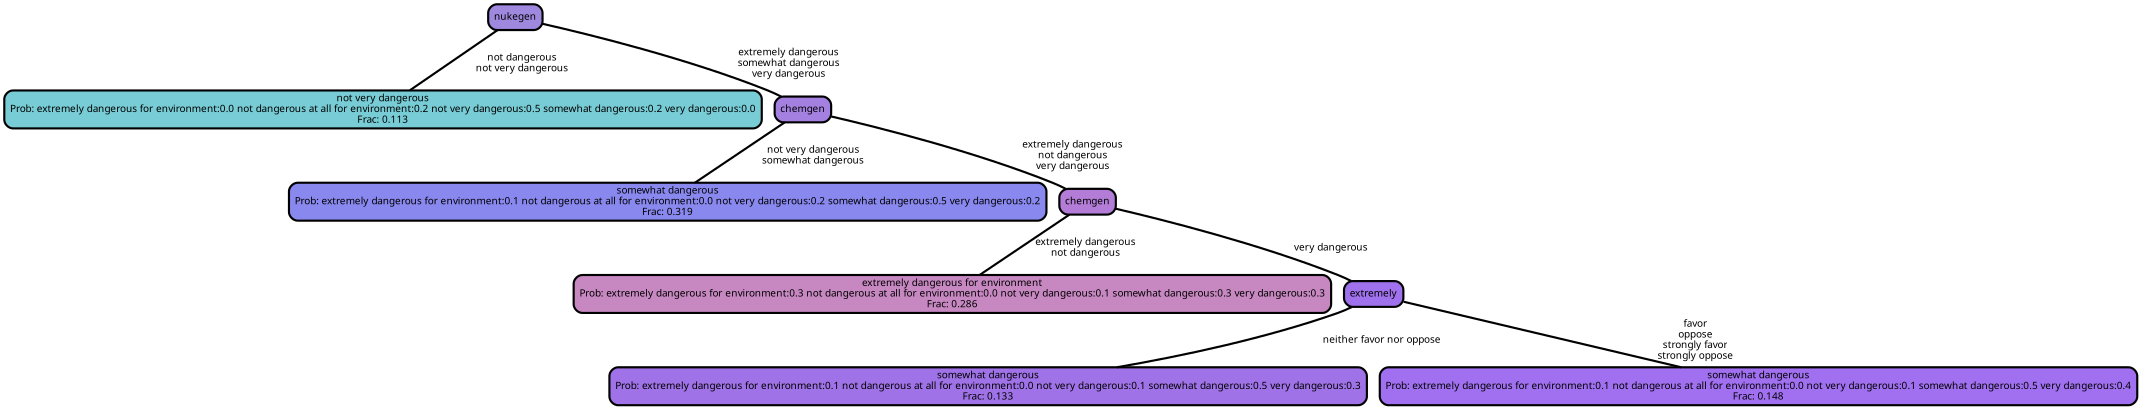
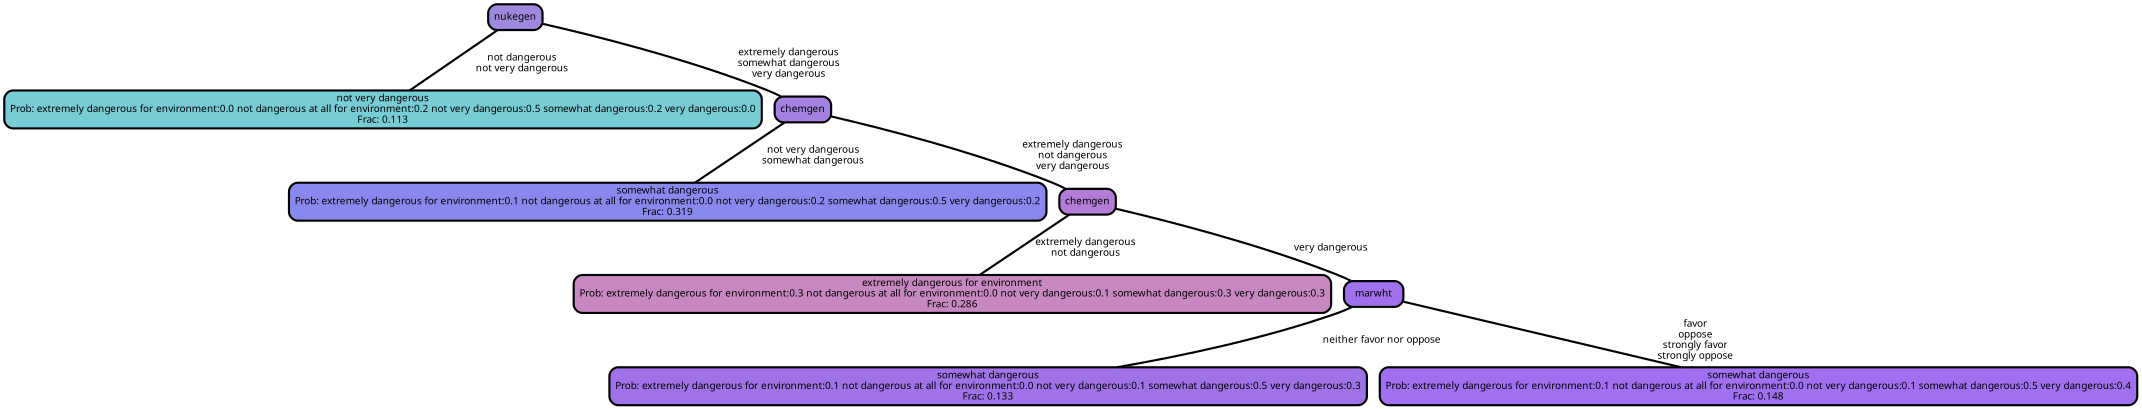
node "extremely": label "extremely" -> "marwht"
